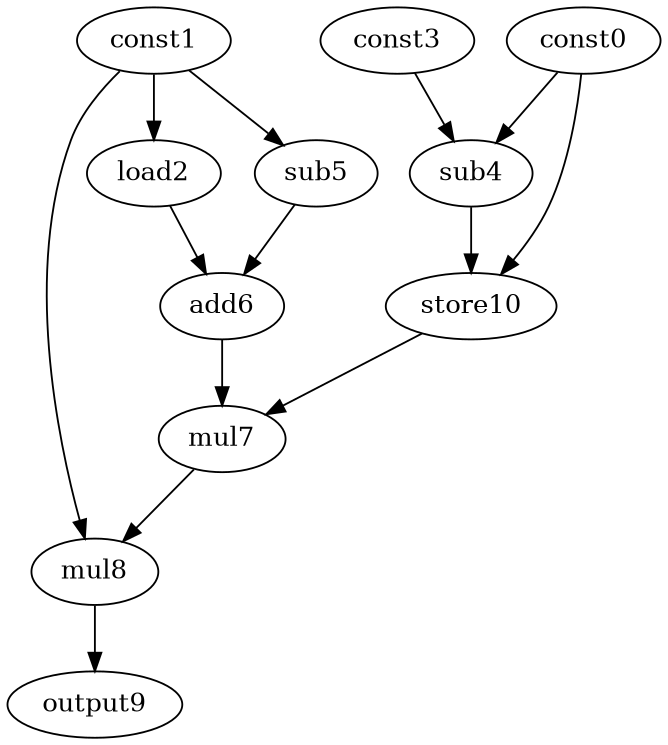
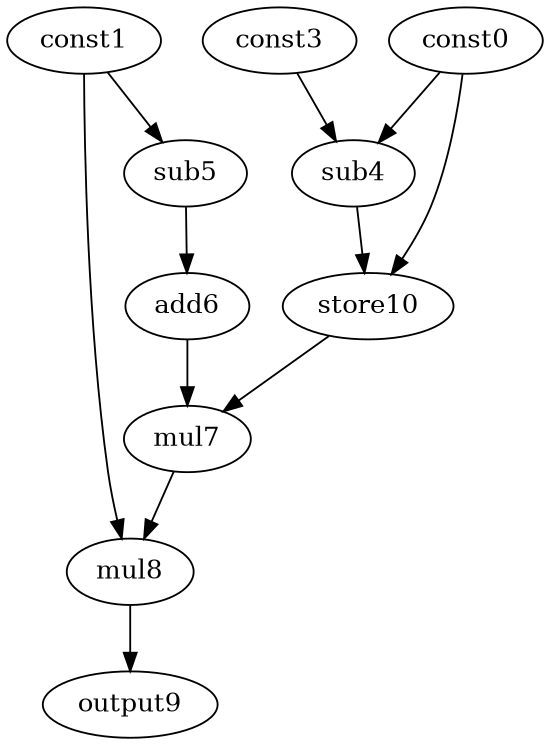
node "load2": removed
